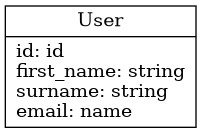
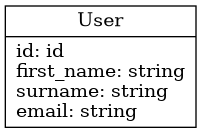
node "User": text "email: name" -> "email: string"
